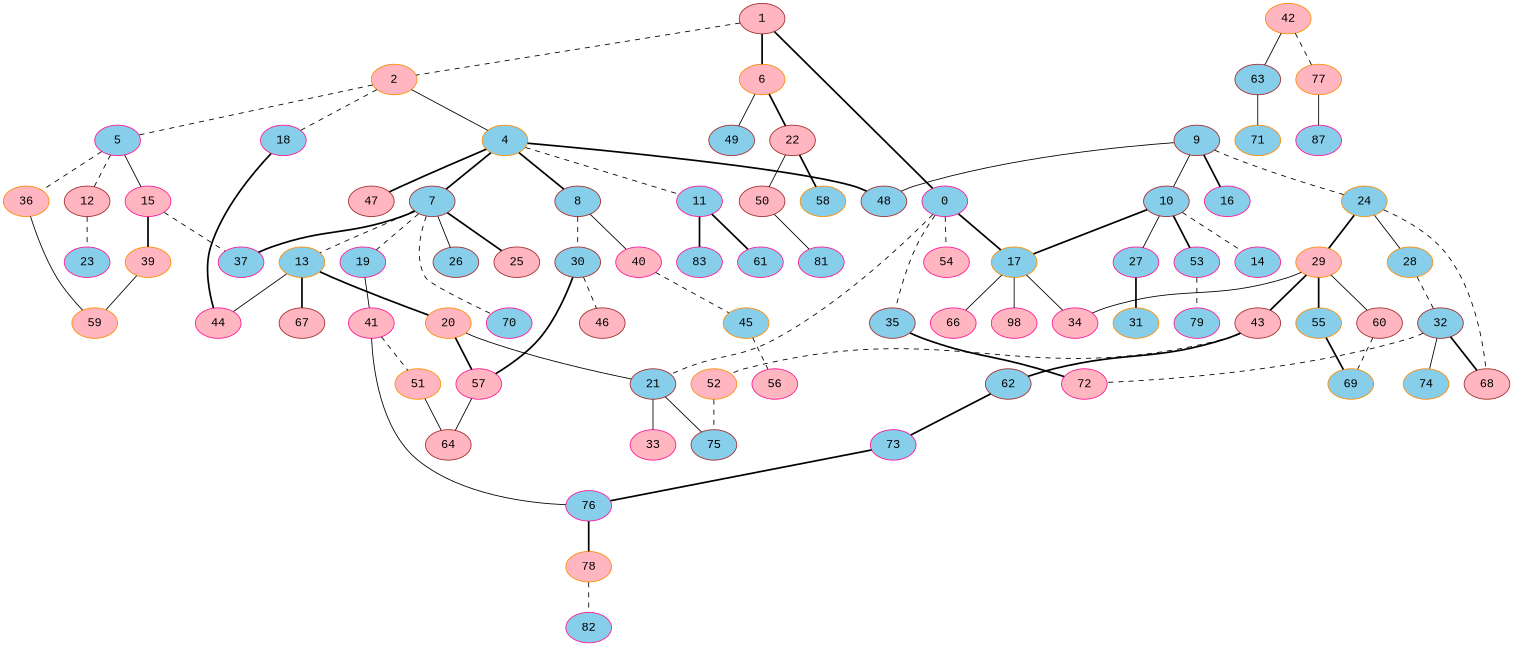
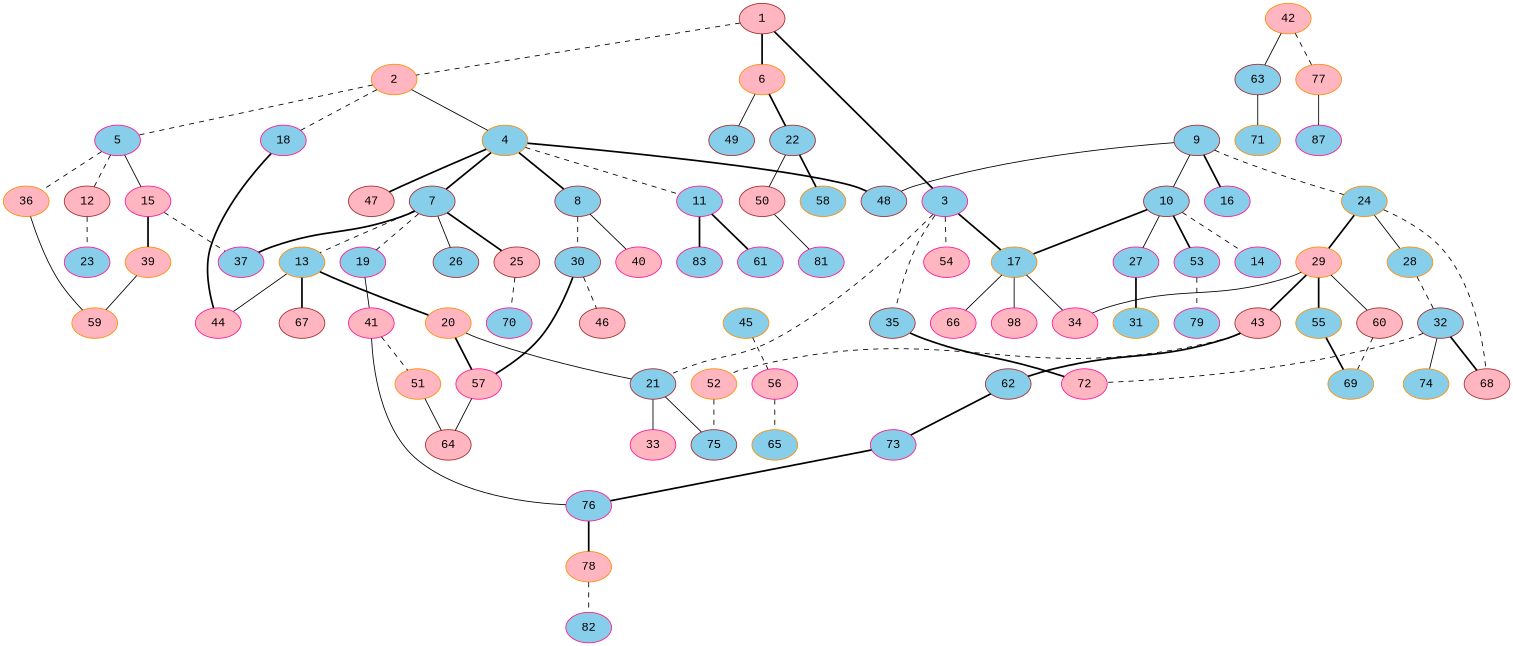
node "22": fillcolor lightpink -> skyblue
node "0": label "0" -> "3"
edge "7" -- "70": now "25" -- "70"
edge "40" -- "45": removed
node "65": added
